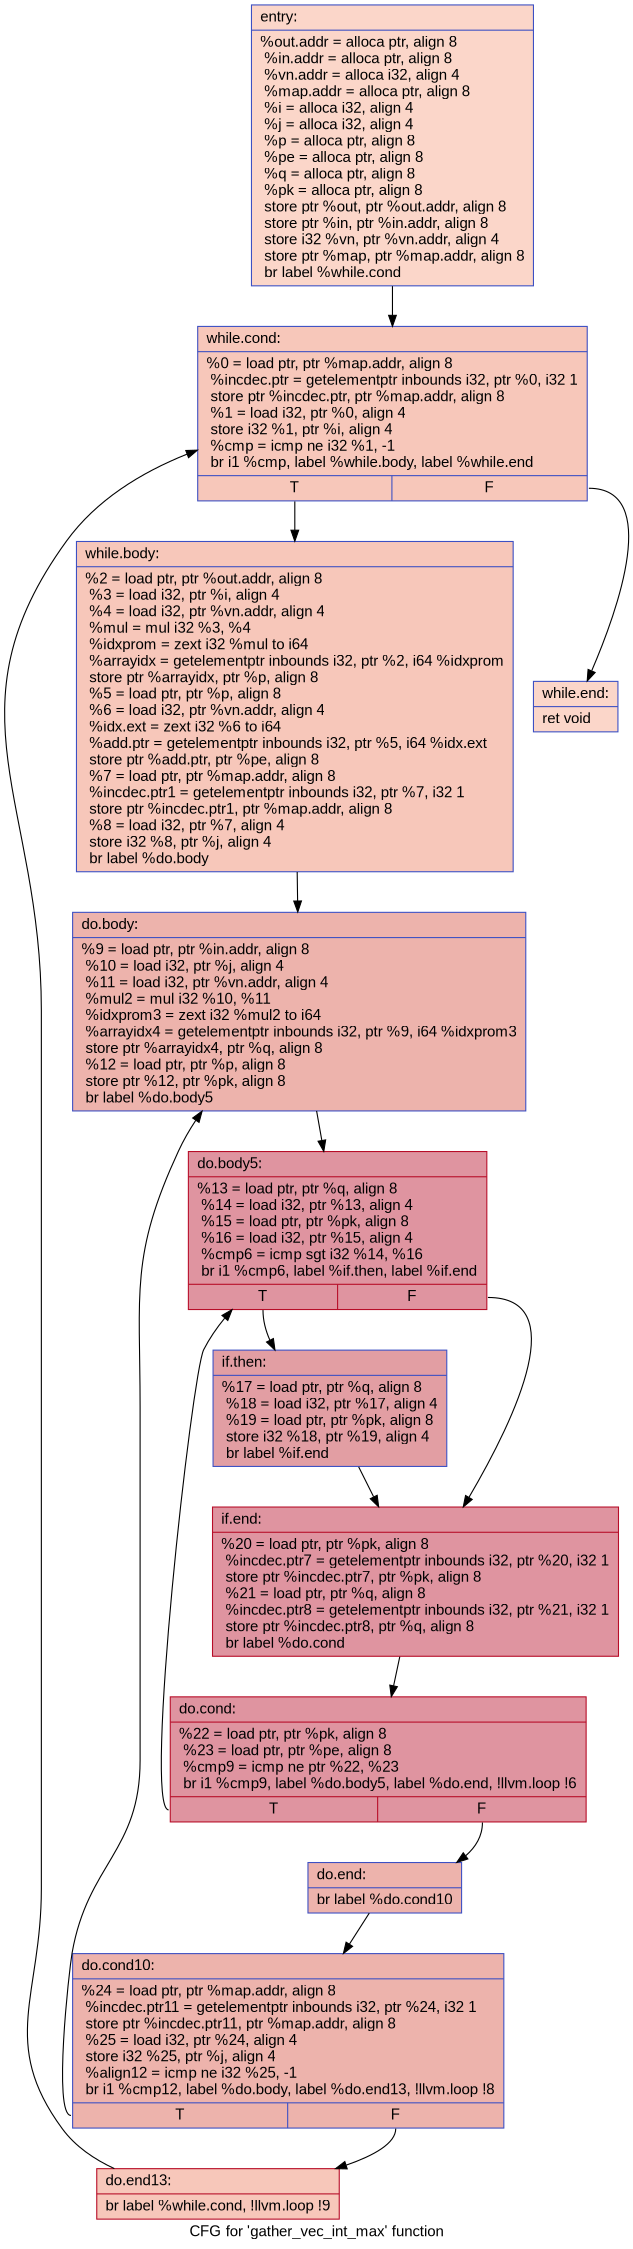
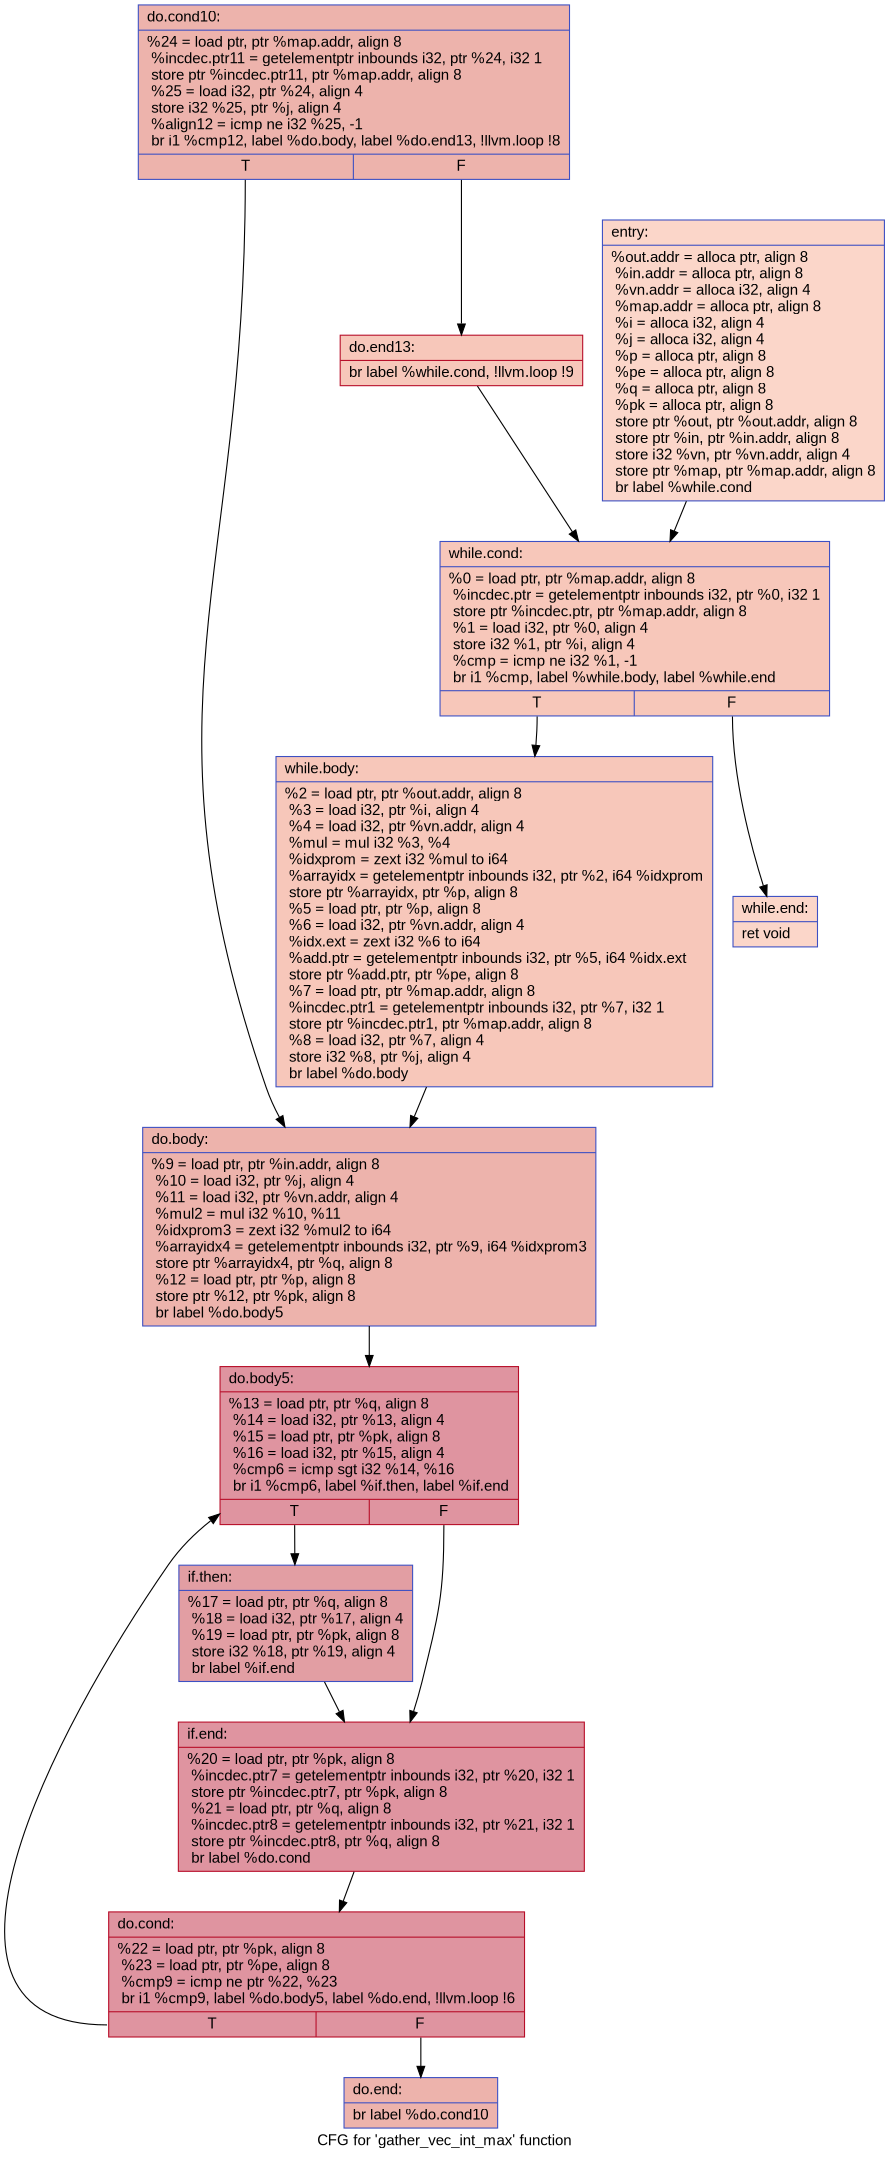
edge "do.end:" -> "do.cond10:": removed
